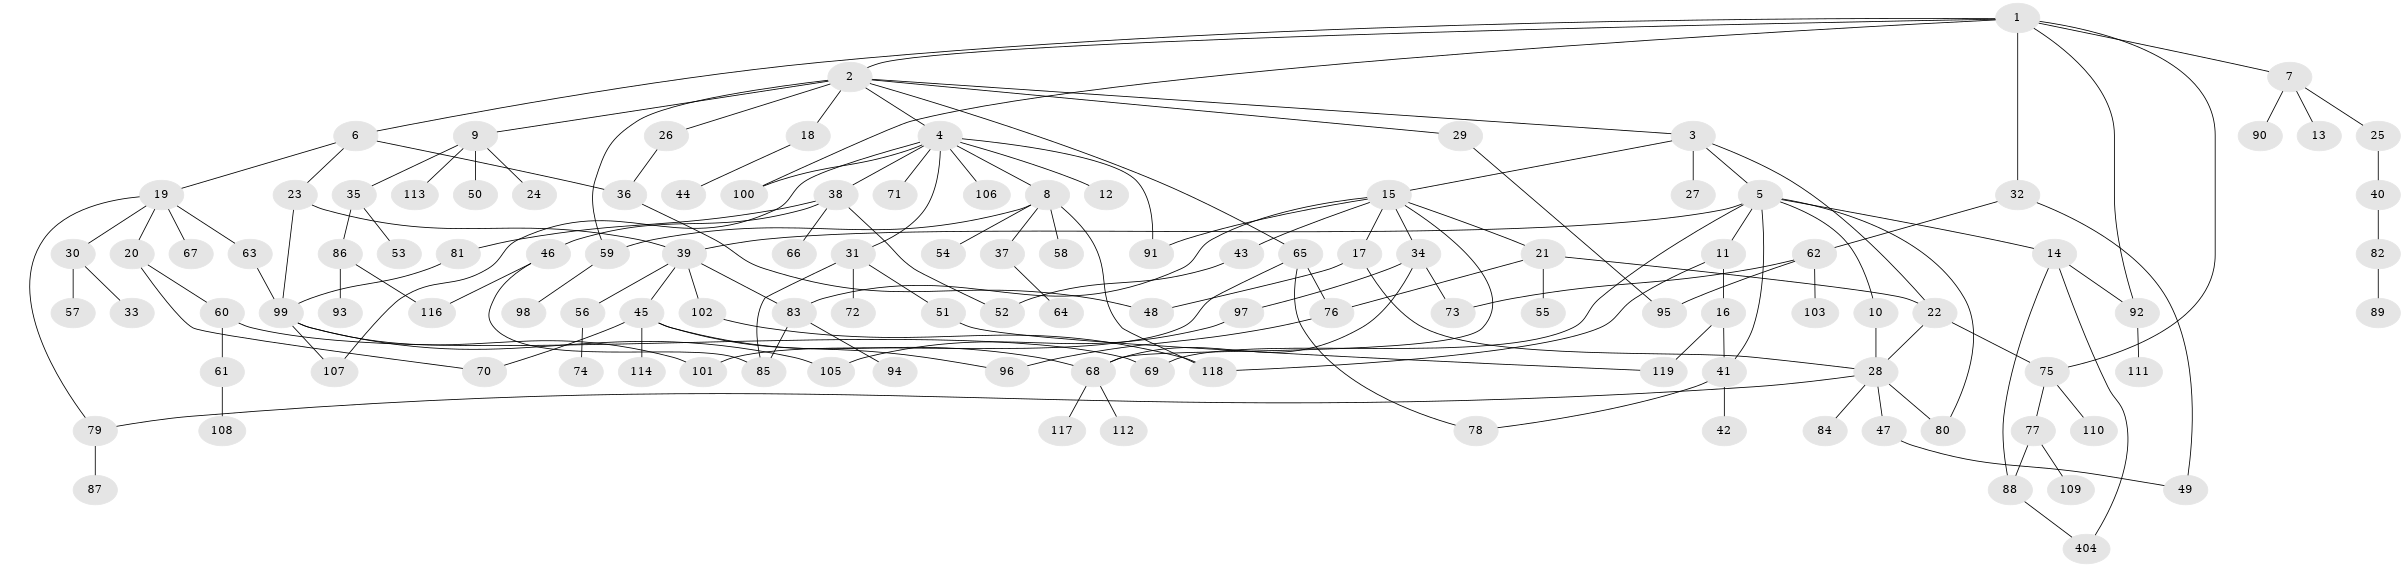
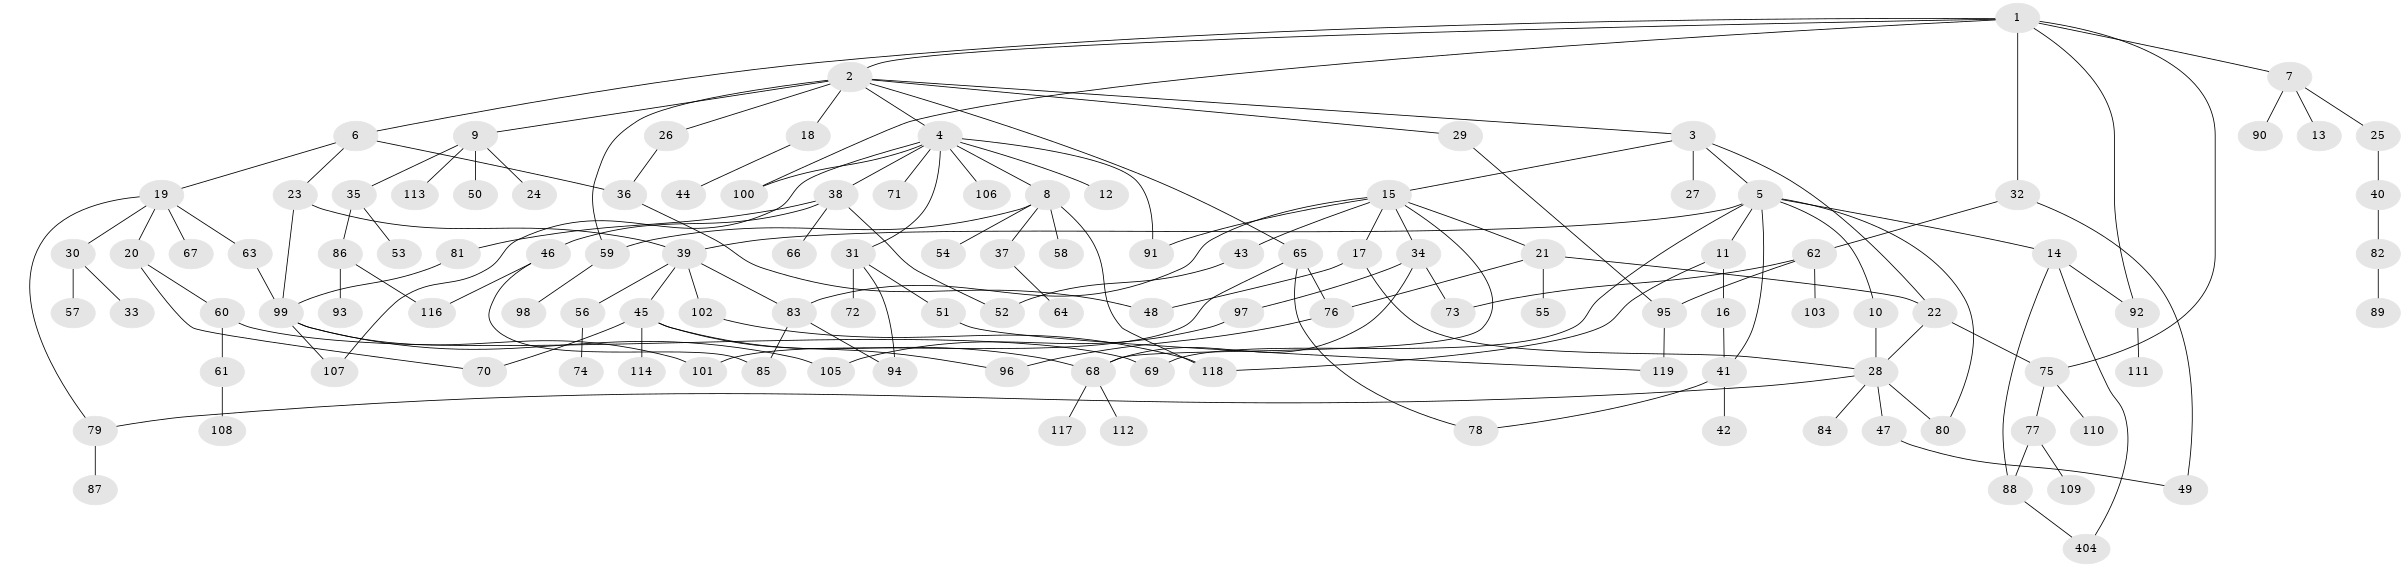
edge "31" -- "85": now "31" -- "94"
edge "16" -- "119": now "95" -- "119"
